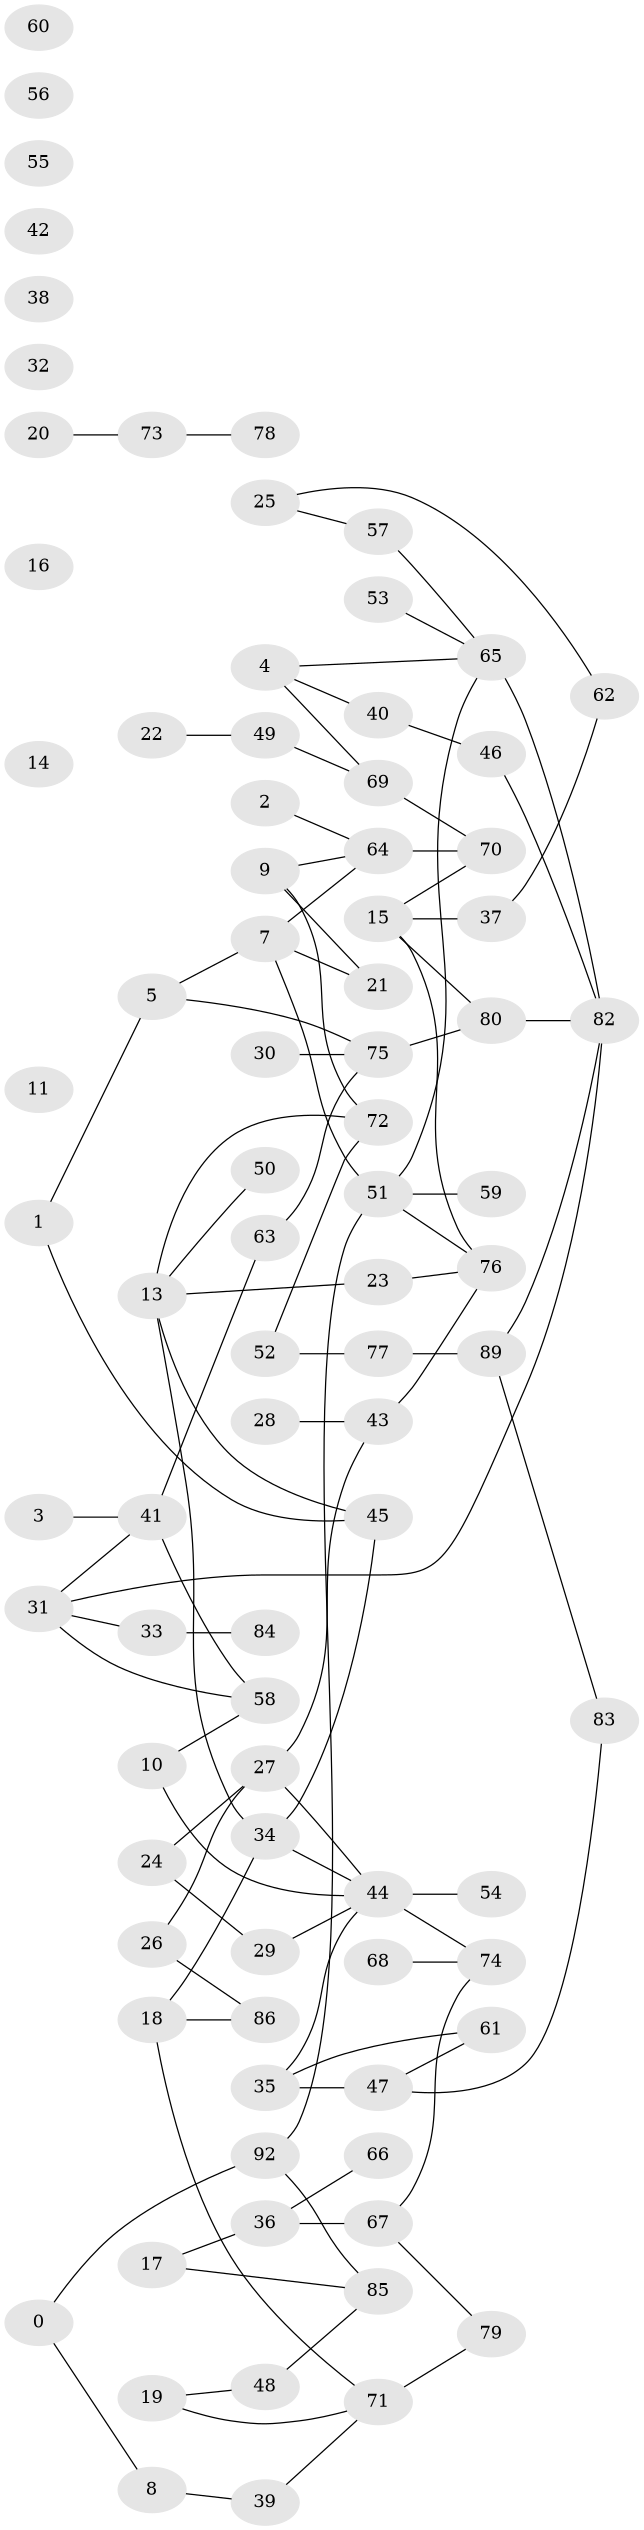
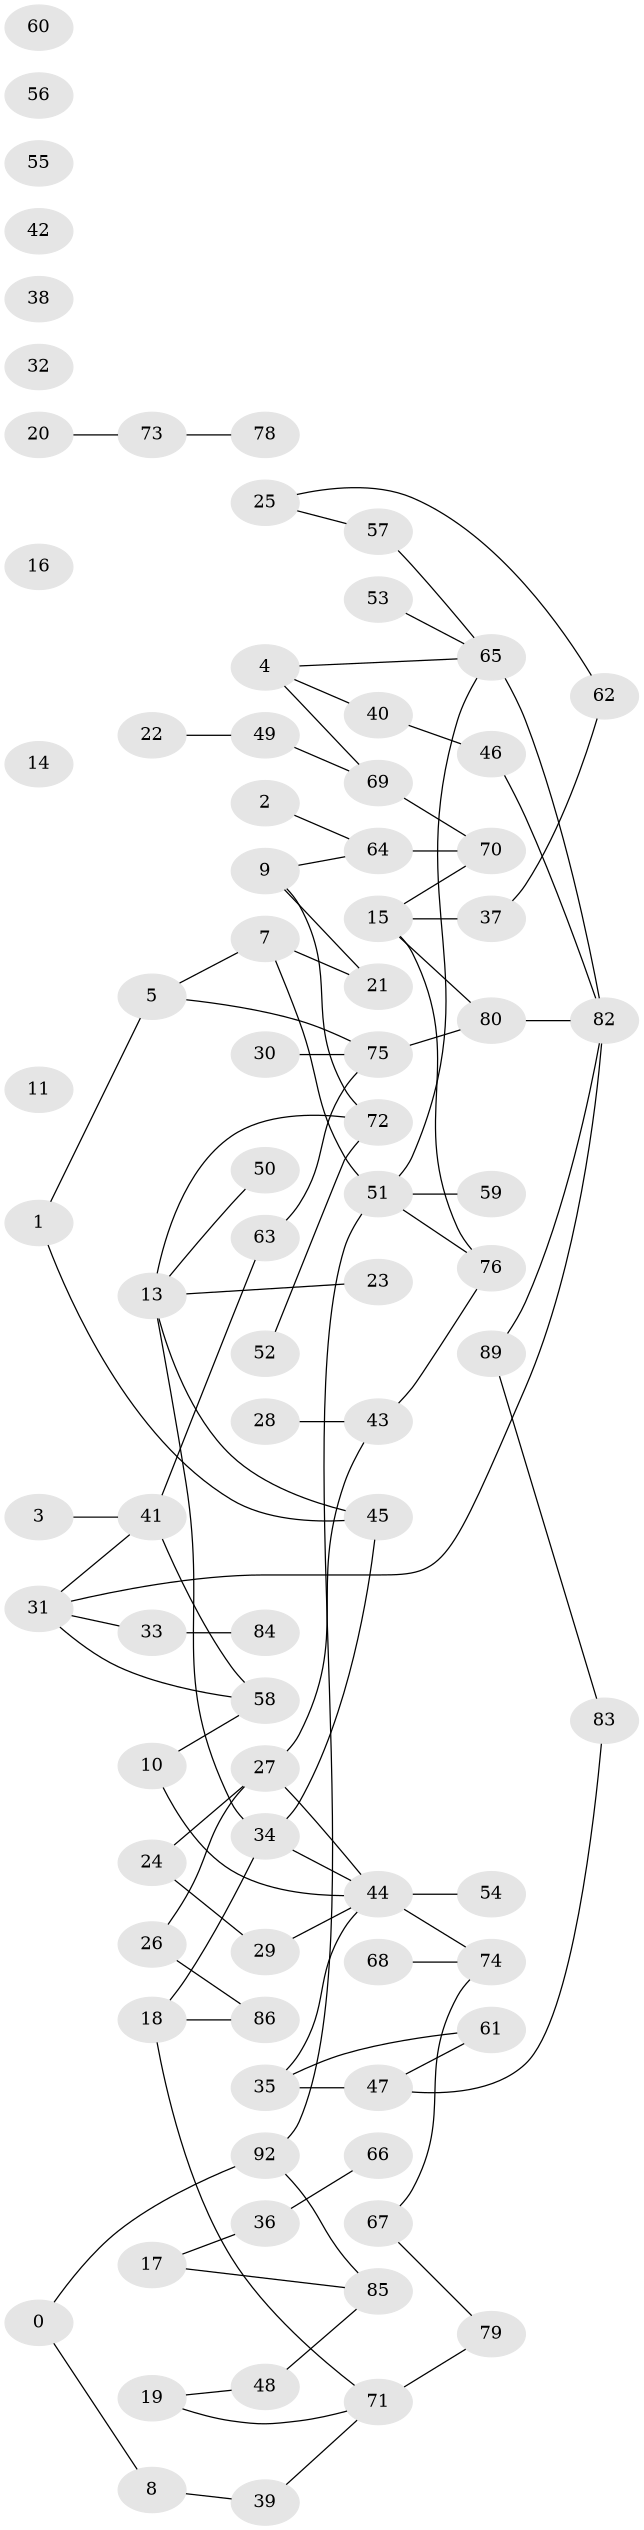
edge "64" -- "7": removed
edge "76" -- "23": removed
node "77": removed
edge "36" -- "67": removed
